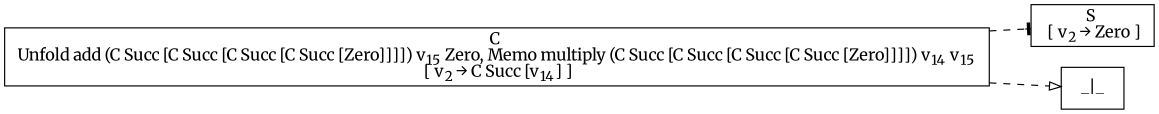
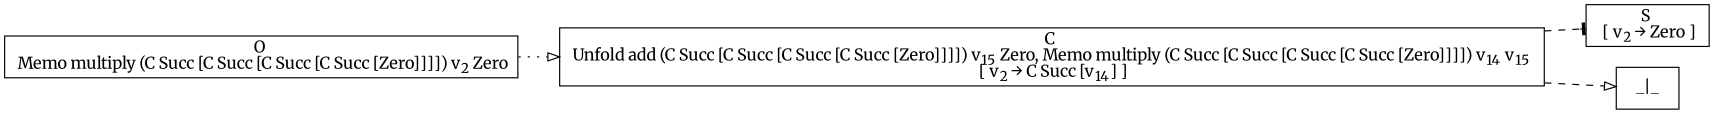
node "O": added
